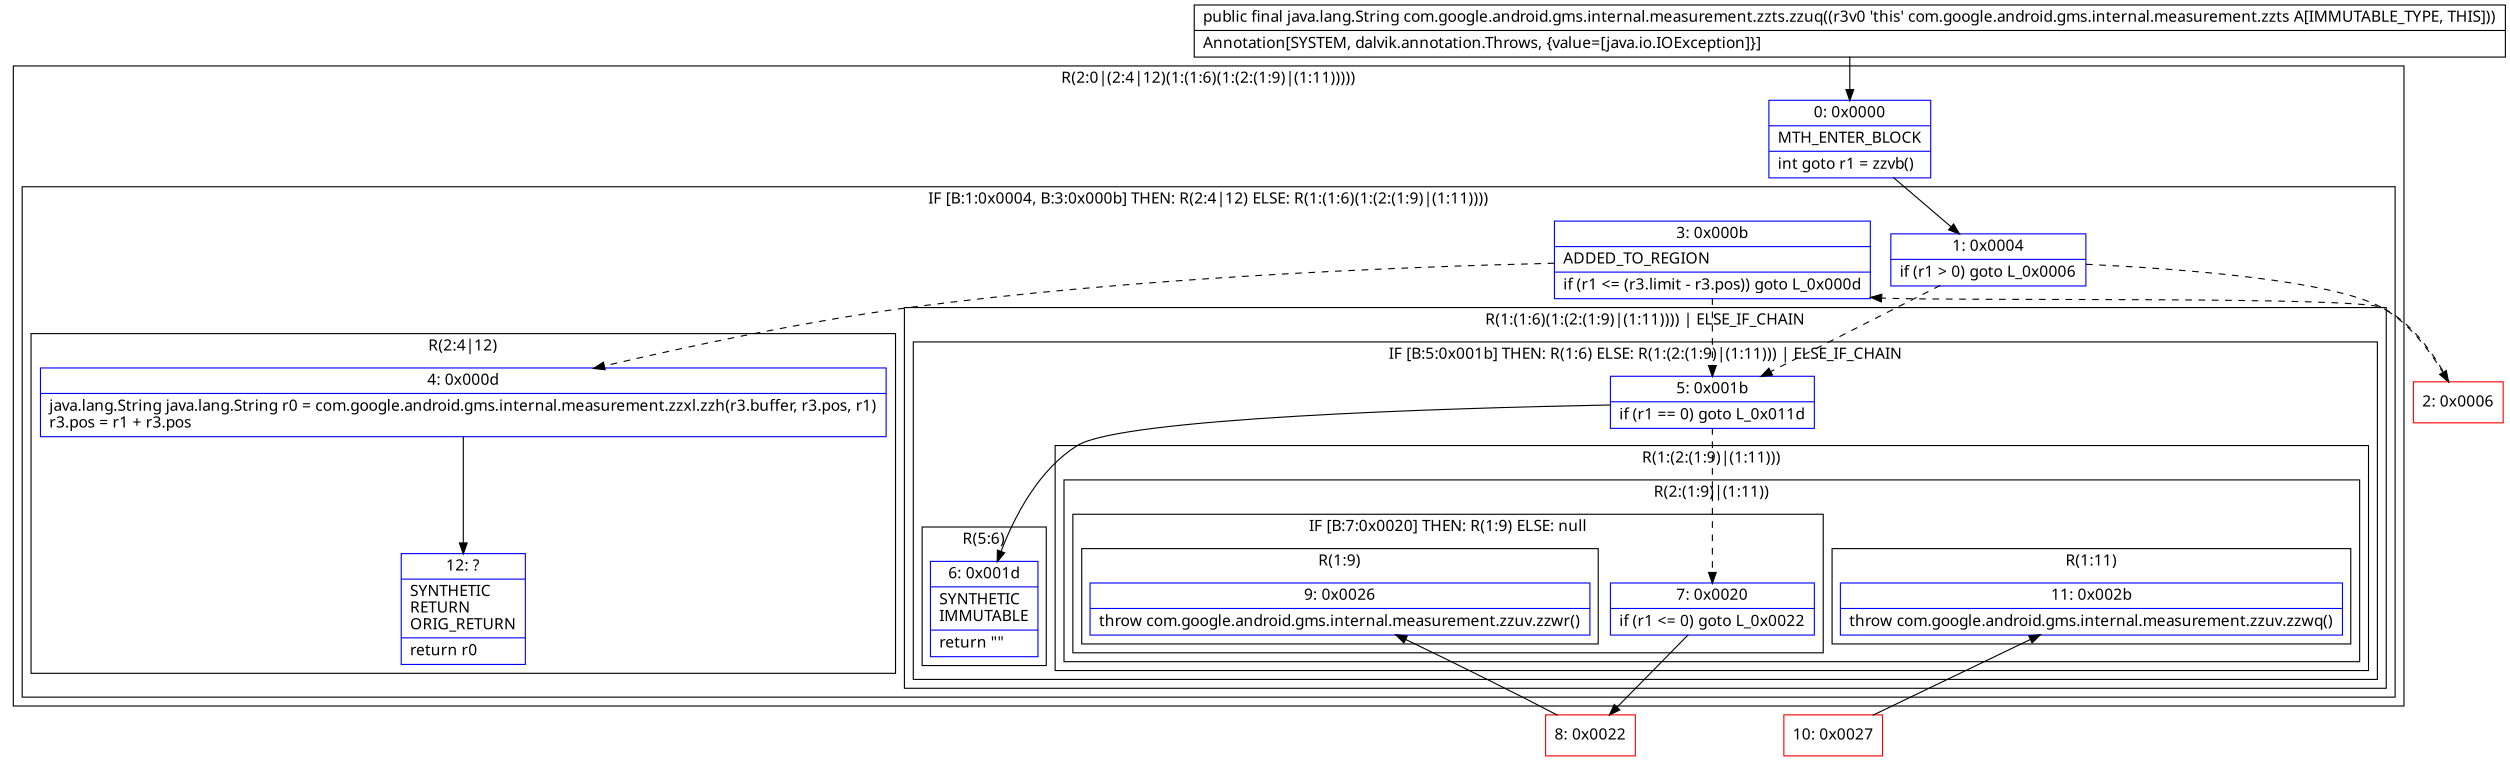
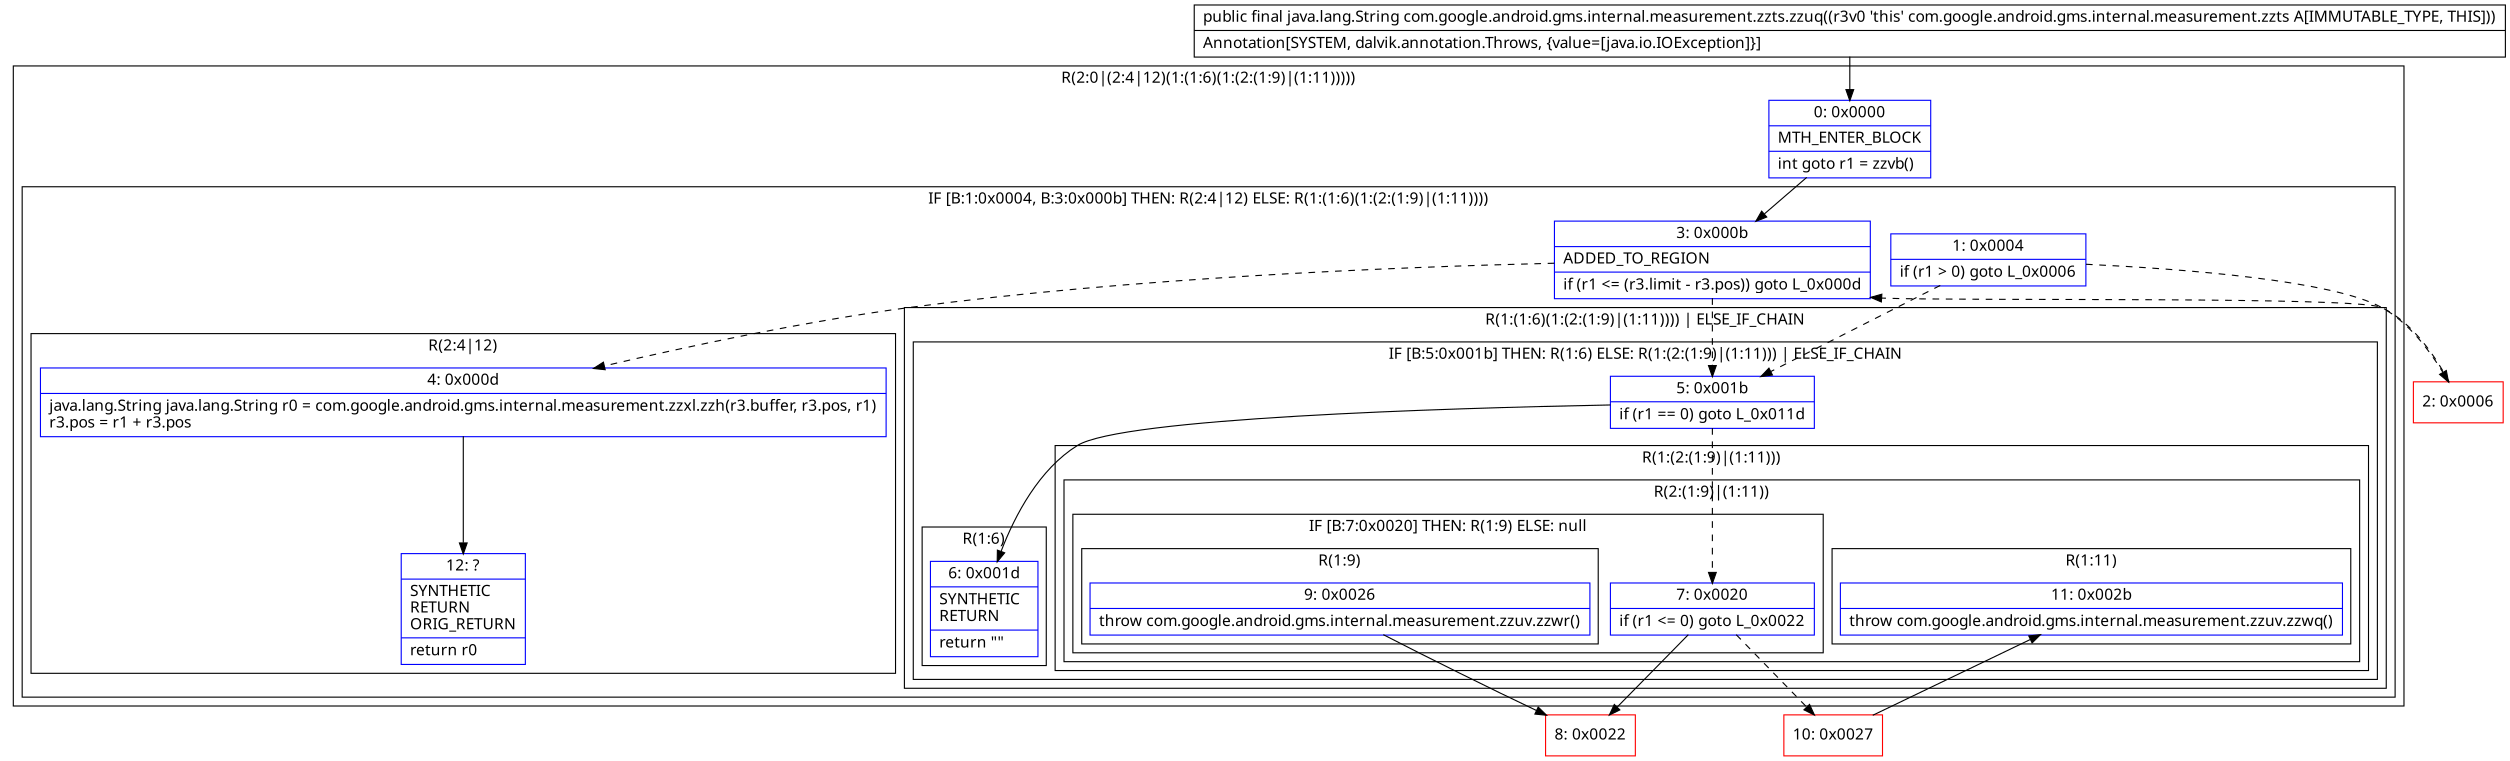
edge "0: 0x0000" -> "1: 0x0004": now "0: 0x0000" -> "3: 0x000b"
cluster "R(5:6)": label "R(5:6)" -> "R(1:6)"
node "6: 0x001d": text "IMMUTABLE" -> "RETURN"
edge "7: 0x0020" -> "10: 0x0027": added
edge "8: 0x0022" -> "9: 0x0026": reversed
